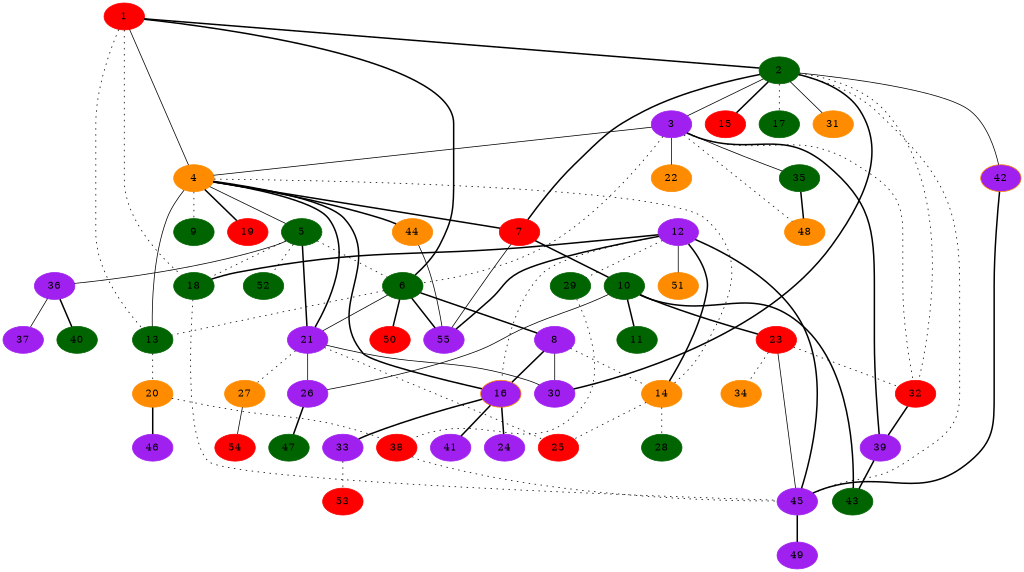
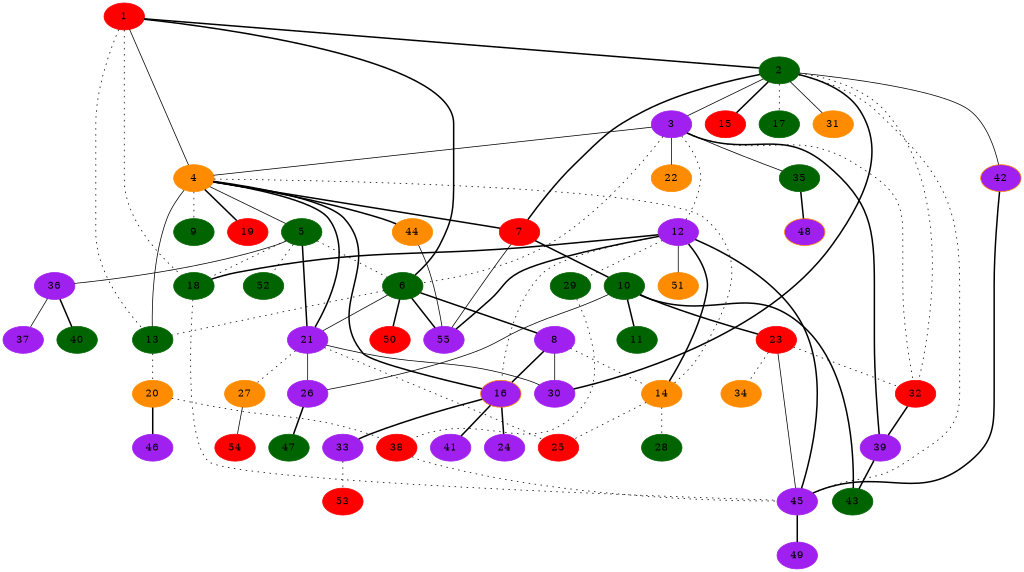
edge "3" -- "48": now "3" -- "12"
node "48": fillcolor darkorange -> purple
